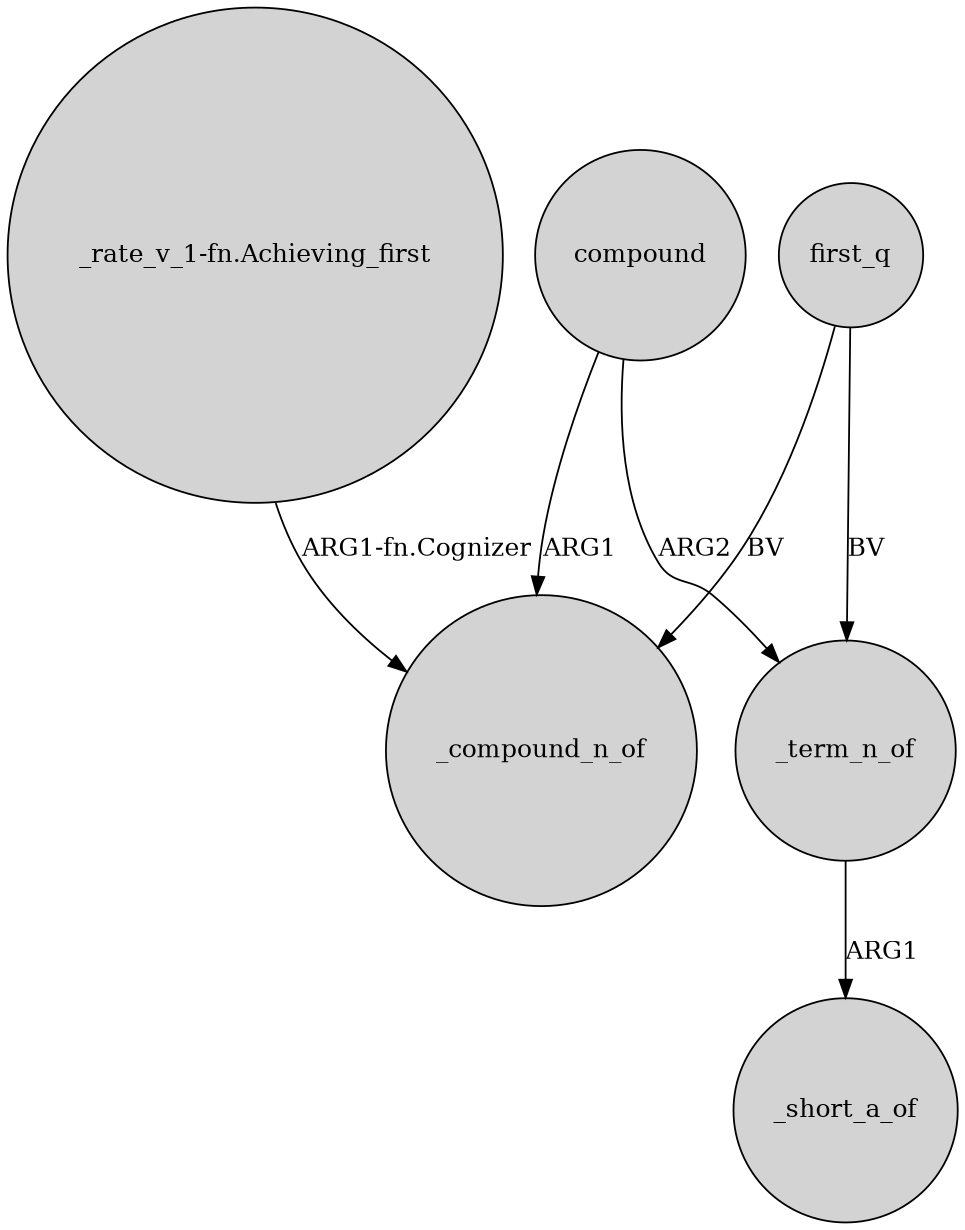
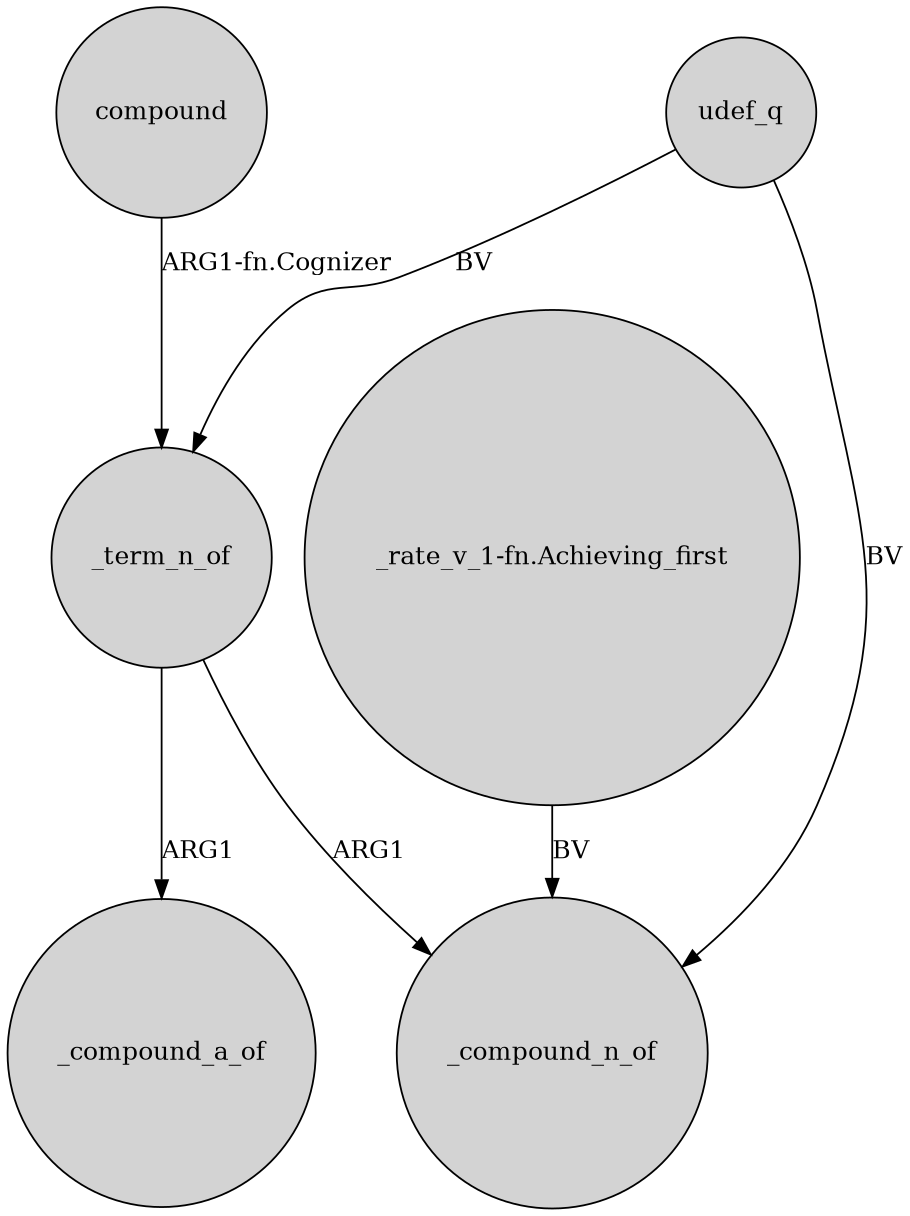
node "first_q": label "first_q" -> "udef_q"
edge "compound" -> "_compound_n_of": now "_term_n_of" -> "_compound_n_of"
edge "_rate_v_1-fn.Achieving_first" -> "_compound_n_of": label "ARG1-fn.Cognizer" -> "BV"
edge "compound" -> "_term_n_of": label "ARG2" -> "ARG1-fn.Cognizer"
node "_short_a_of": label "_short_a_of" -> "_compound_a_of"
